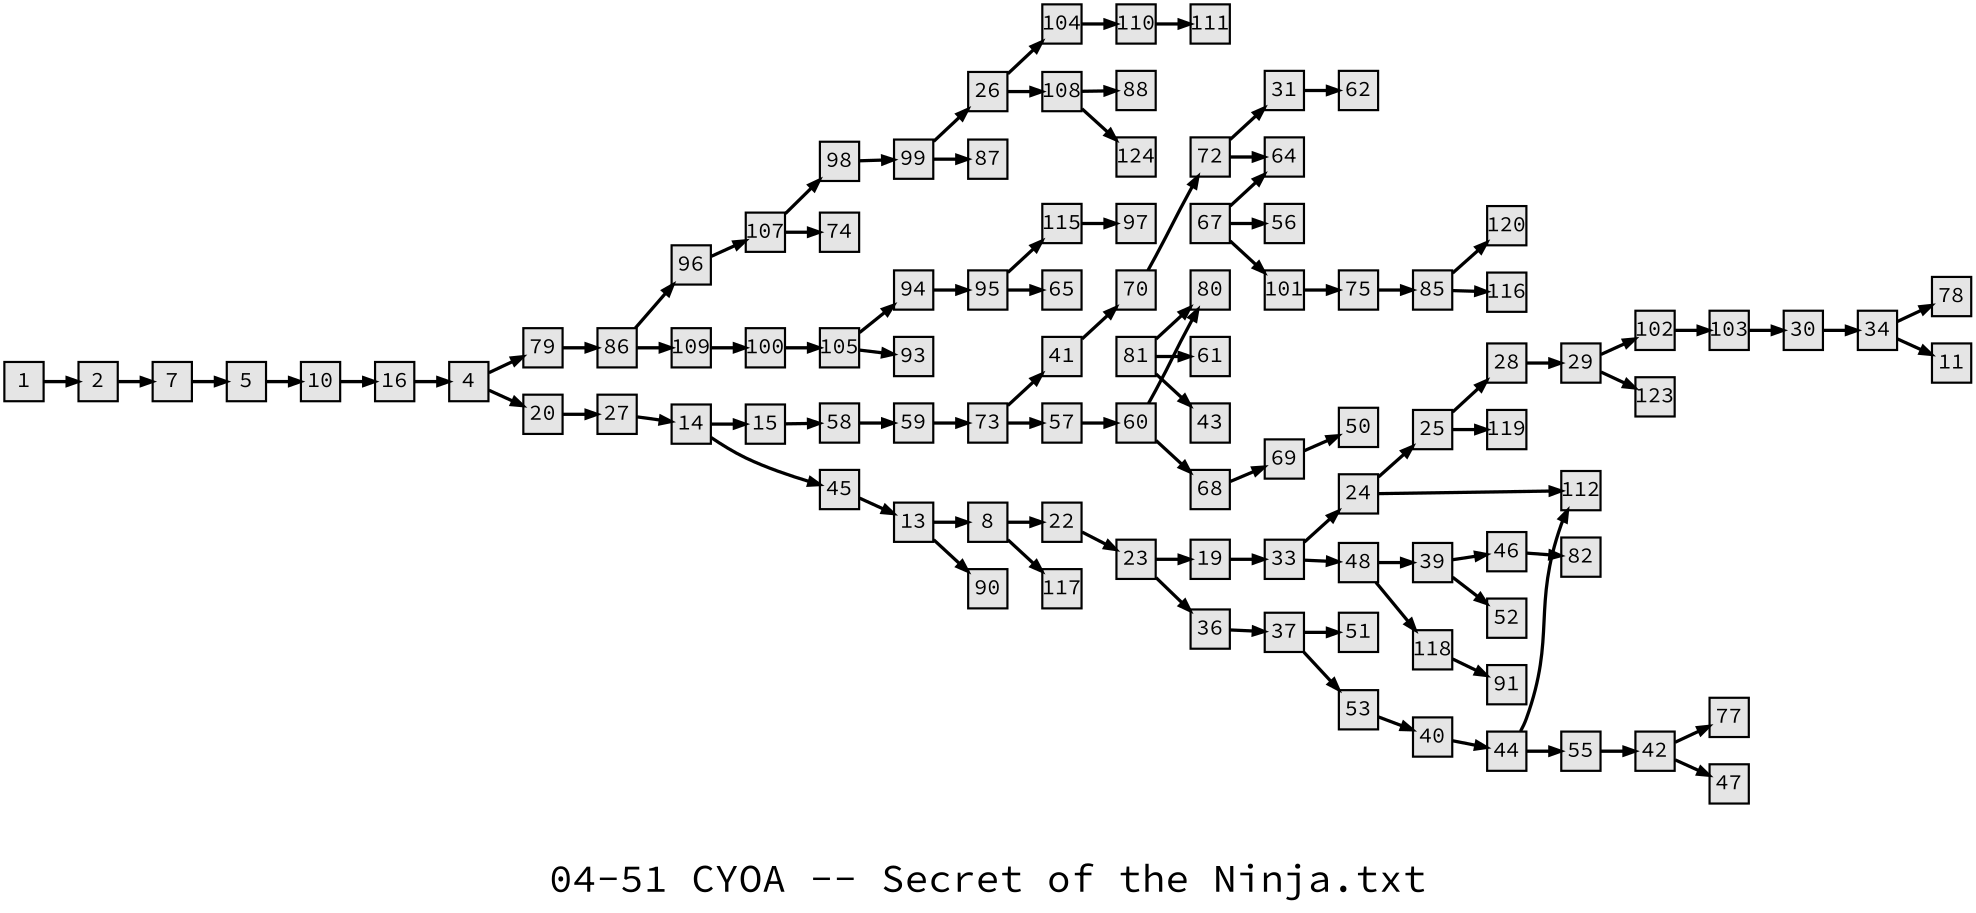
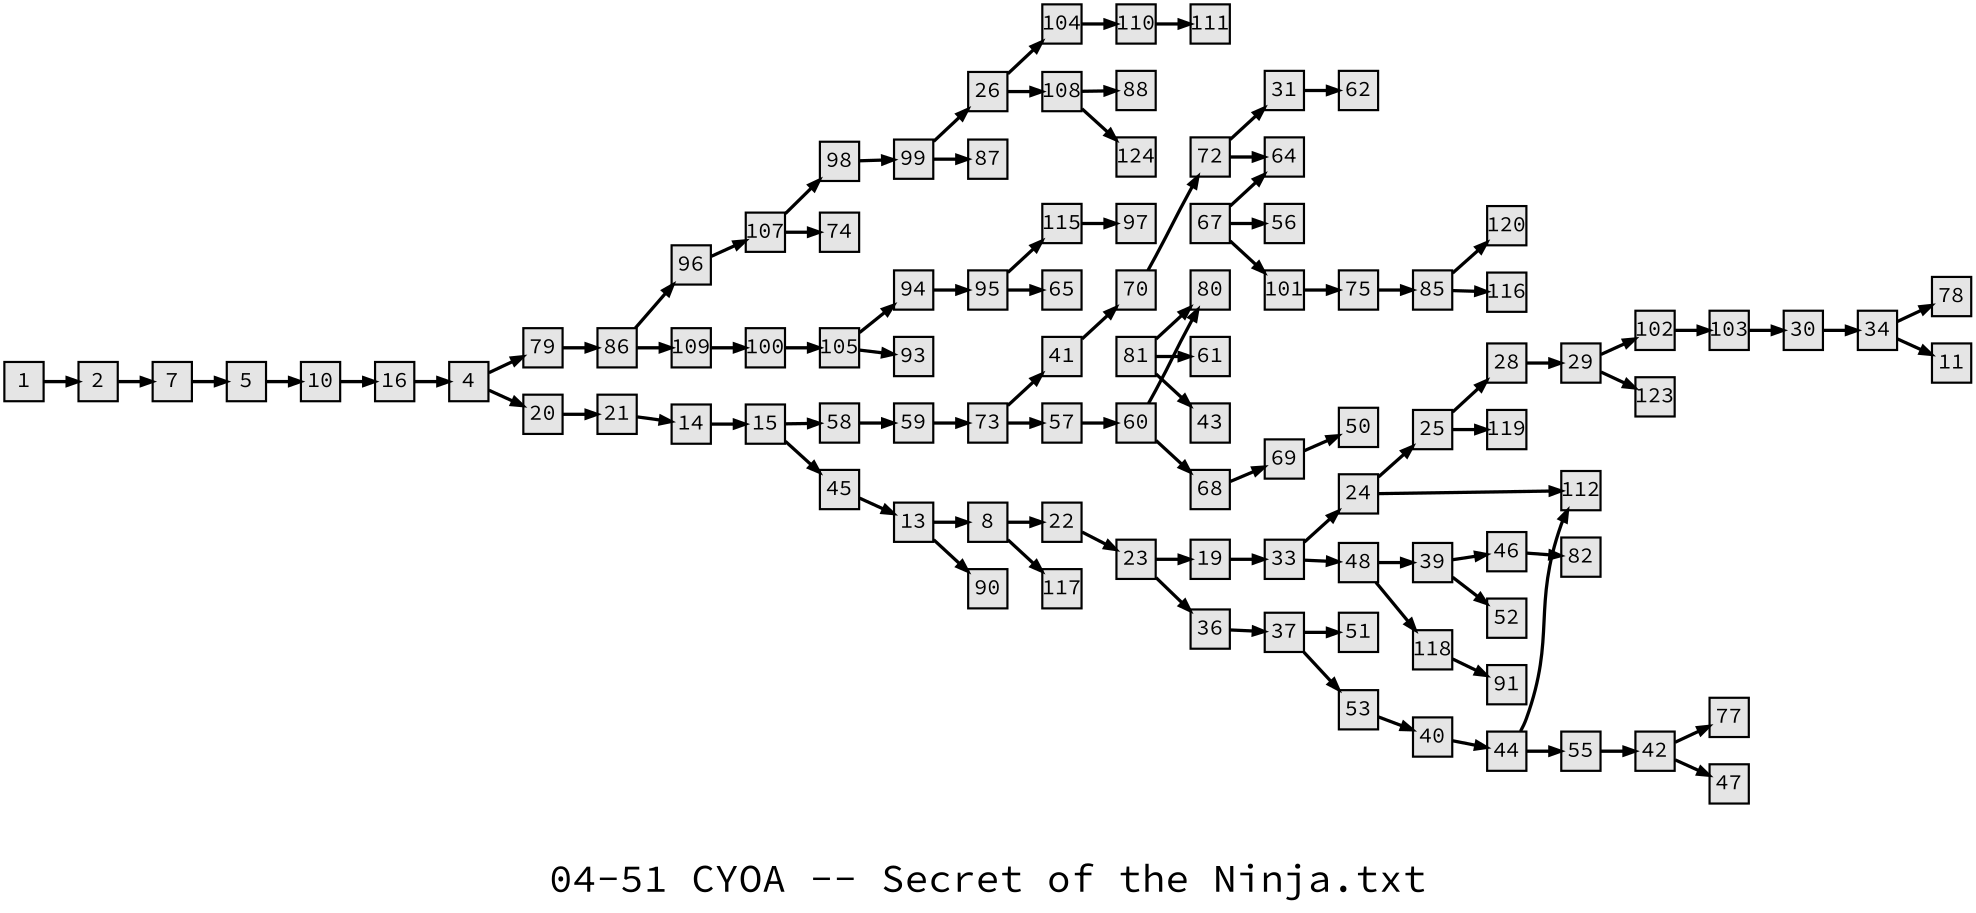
node "27": label "27" -> "21"
edge "14" -> "45": now "15" -> "45"
